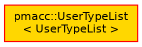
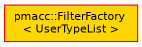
node "pmacc::UserTypeList < UserTypeList >": label "pmacc::UserTypeList < UserTypeList >" -> "pmacc::FilterFactory < UserTypeList >"
